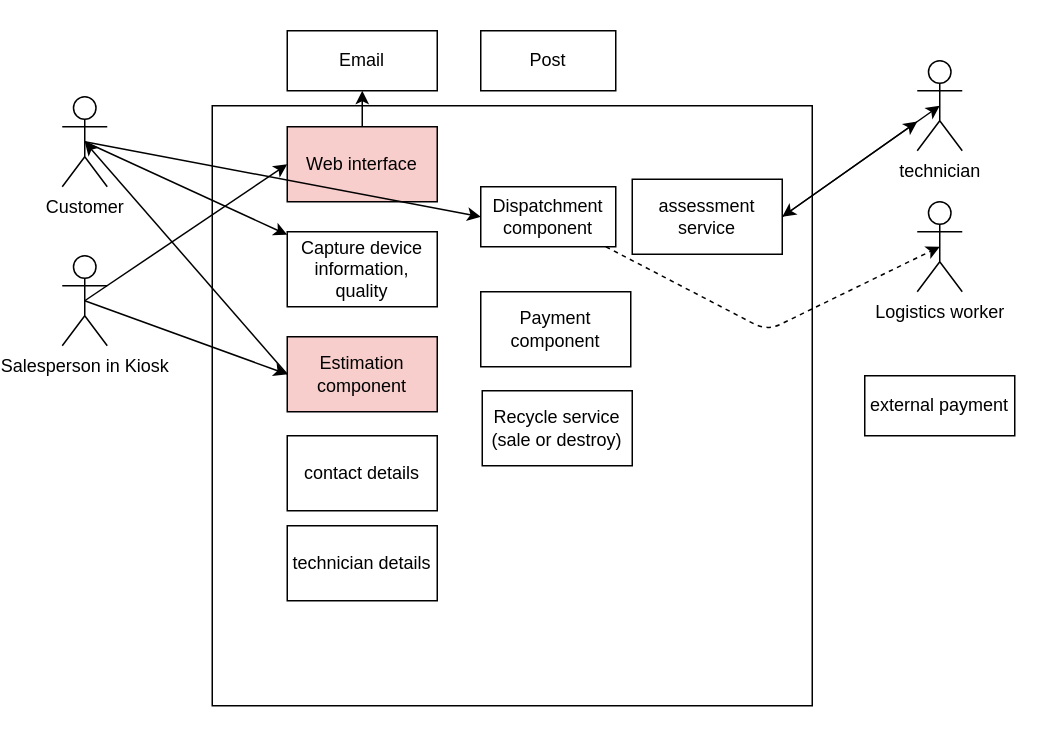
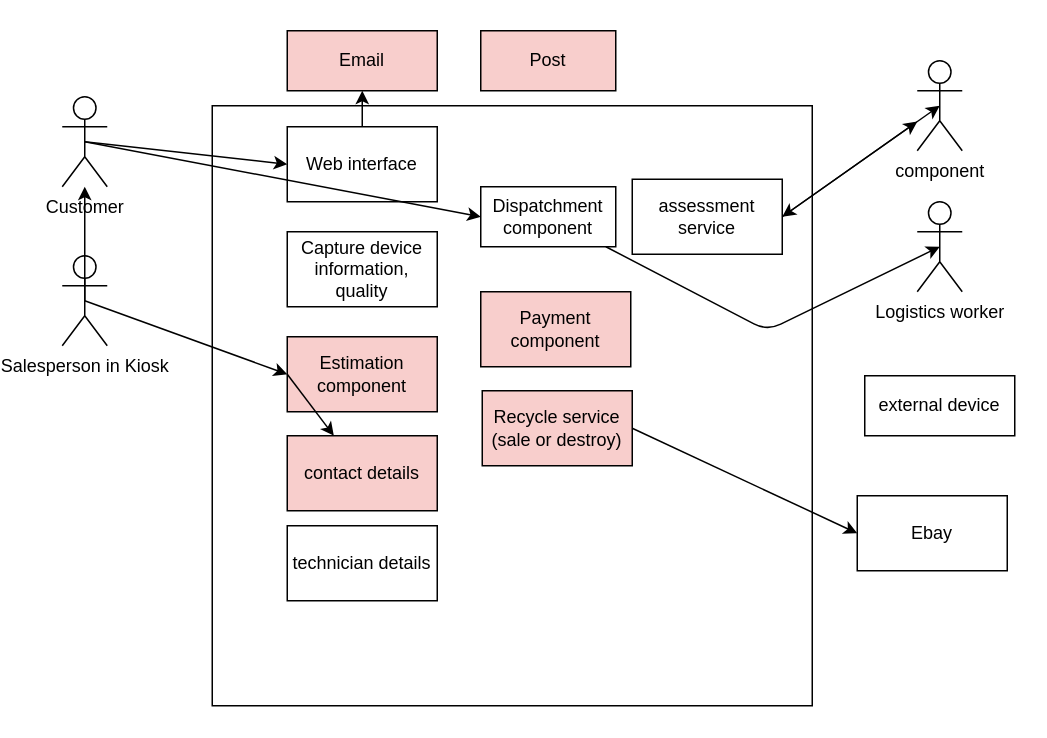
node "Email": fillcolor #ffffff -> #f8cecc
node "Post": fillcolor #ffffff -> #f8cecc
node "Web interface": fillcolor #f8cecc -> #ffffff
node "technician": label "technician" -> "component"
edge "Customer" -> "Capture device information, quality": now "Customer" -> "Web interface"
edge "Salesperson in Kiosk" -> "Web interface": now "Salesperson in Kiosk" -> "Customer"
edge "Estimation component" -> "Customer": now "Estimation component" -> "contact details"
edge "Dispatchment component" -> "Logistics worker": style dashed -> solid
node "Payment component": fillcolor #ffffff -> #f8cecc
node "external payment": label "external payment" -> "external device"
node "Recycle service (sale or destroy)": fillcolor #ffffff -> #f8cecc
node "contact details": fillcolor #ffffff -> #f8cecc
edge "Recycle service (sale or destroy)" -> "Ebay": added
node "Ebay": added
